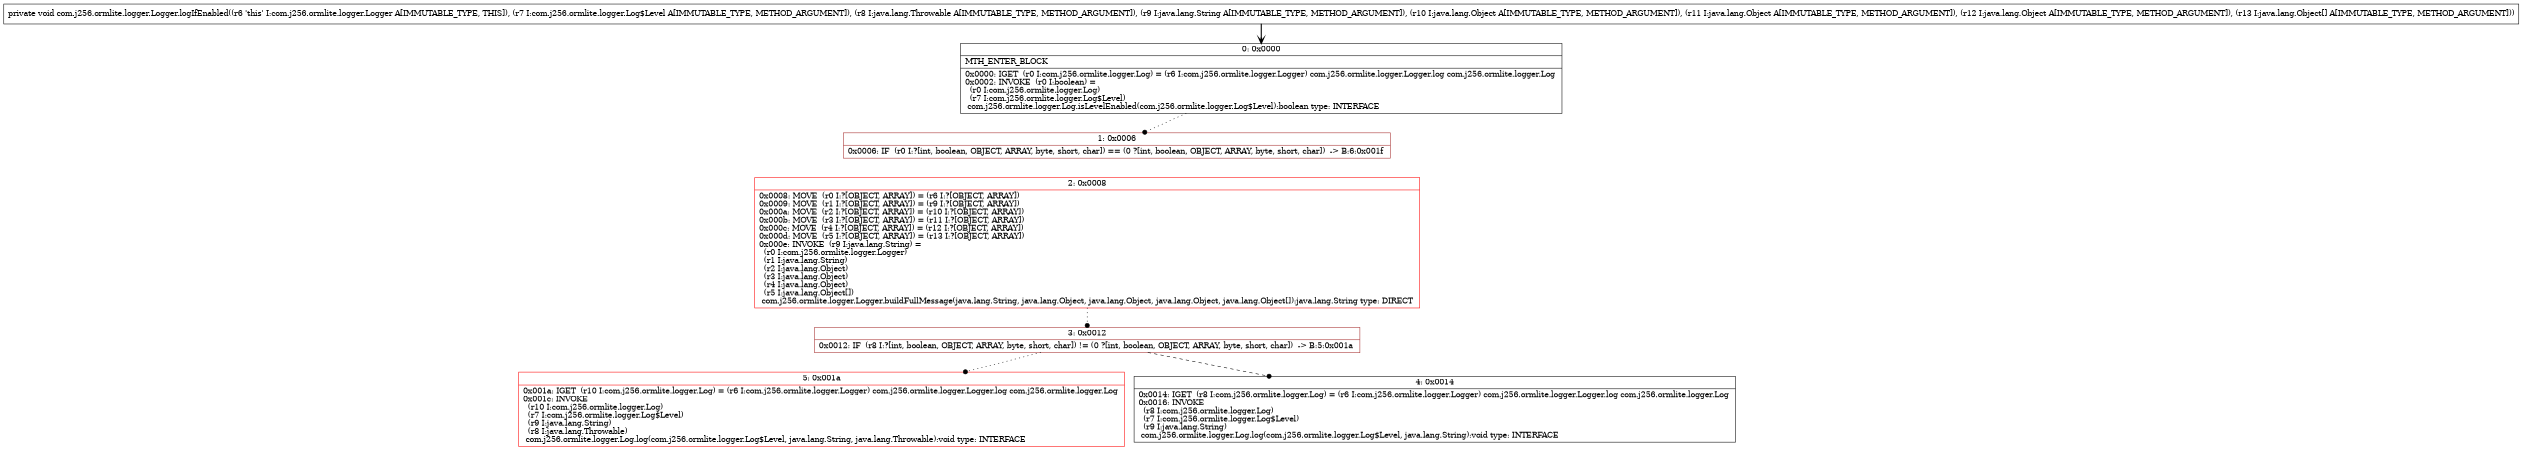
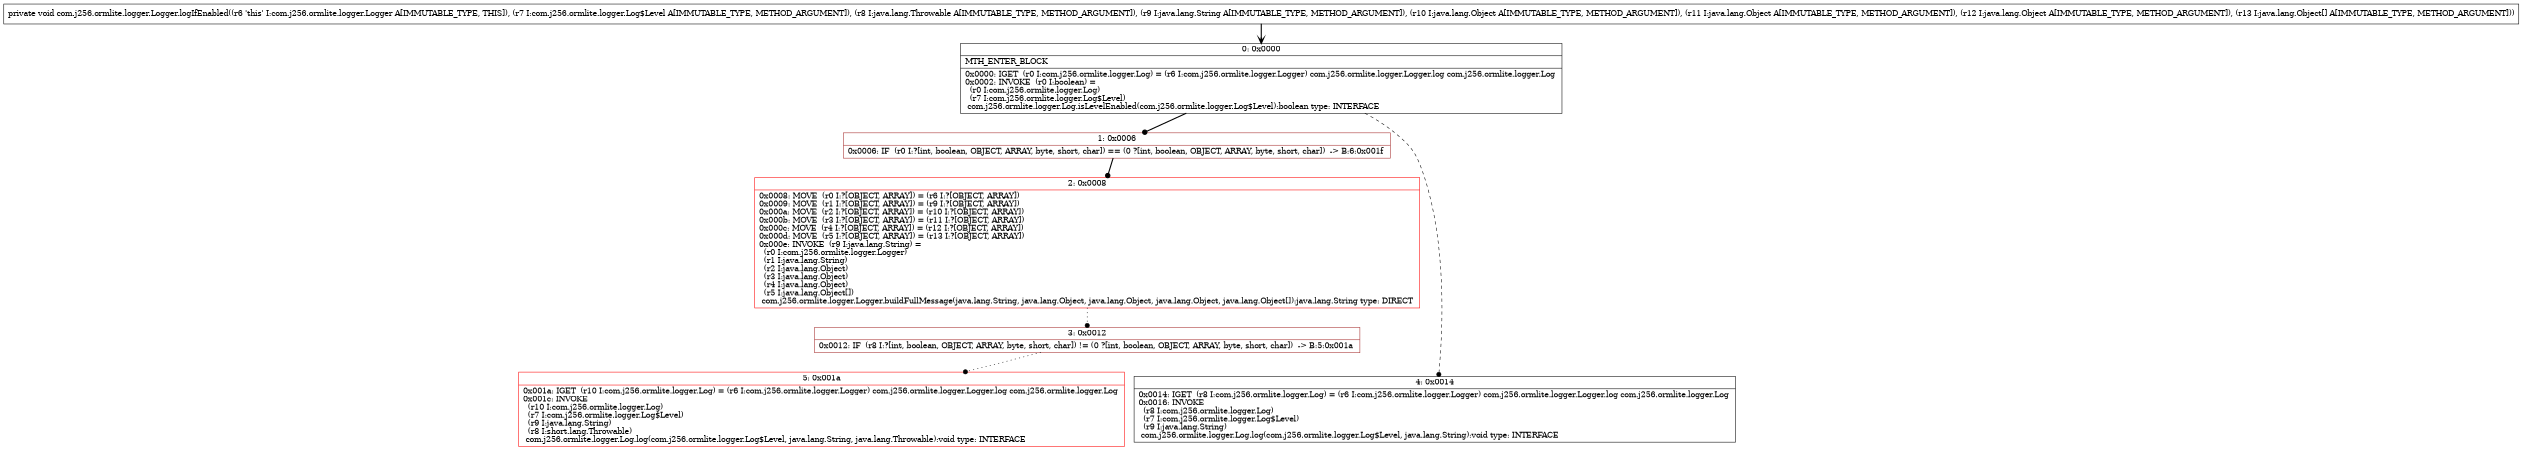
edge "0: 0x0000" -> "1: 0x0006": style dotted -> bold
edge "1: 0x0006" -> "2: 0x0008": added
edge "3: 0x0012" -> "4: 0x0014": now "0: 0x0000" -> "4: 0x0014"
node "5: 0x001a": text "(r8 I:java.lang.Throwable)" -> "(r8 I:short.lang.Throwable)"
